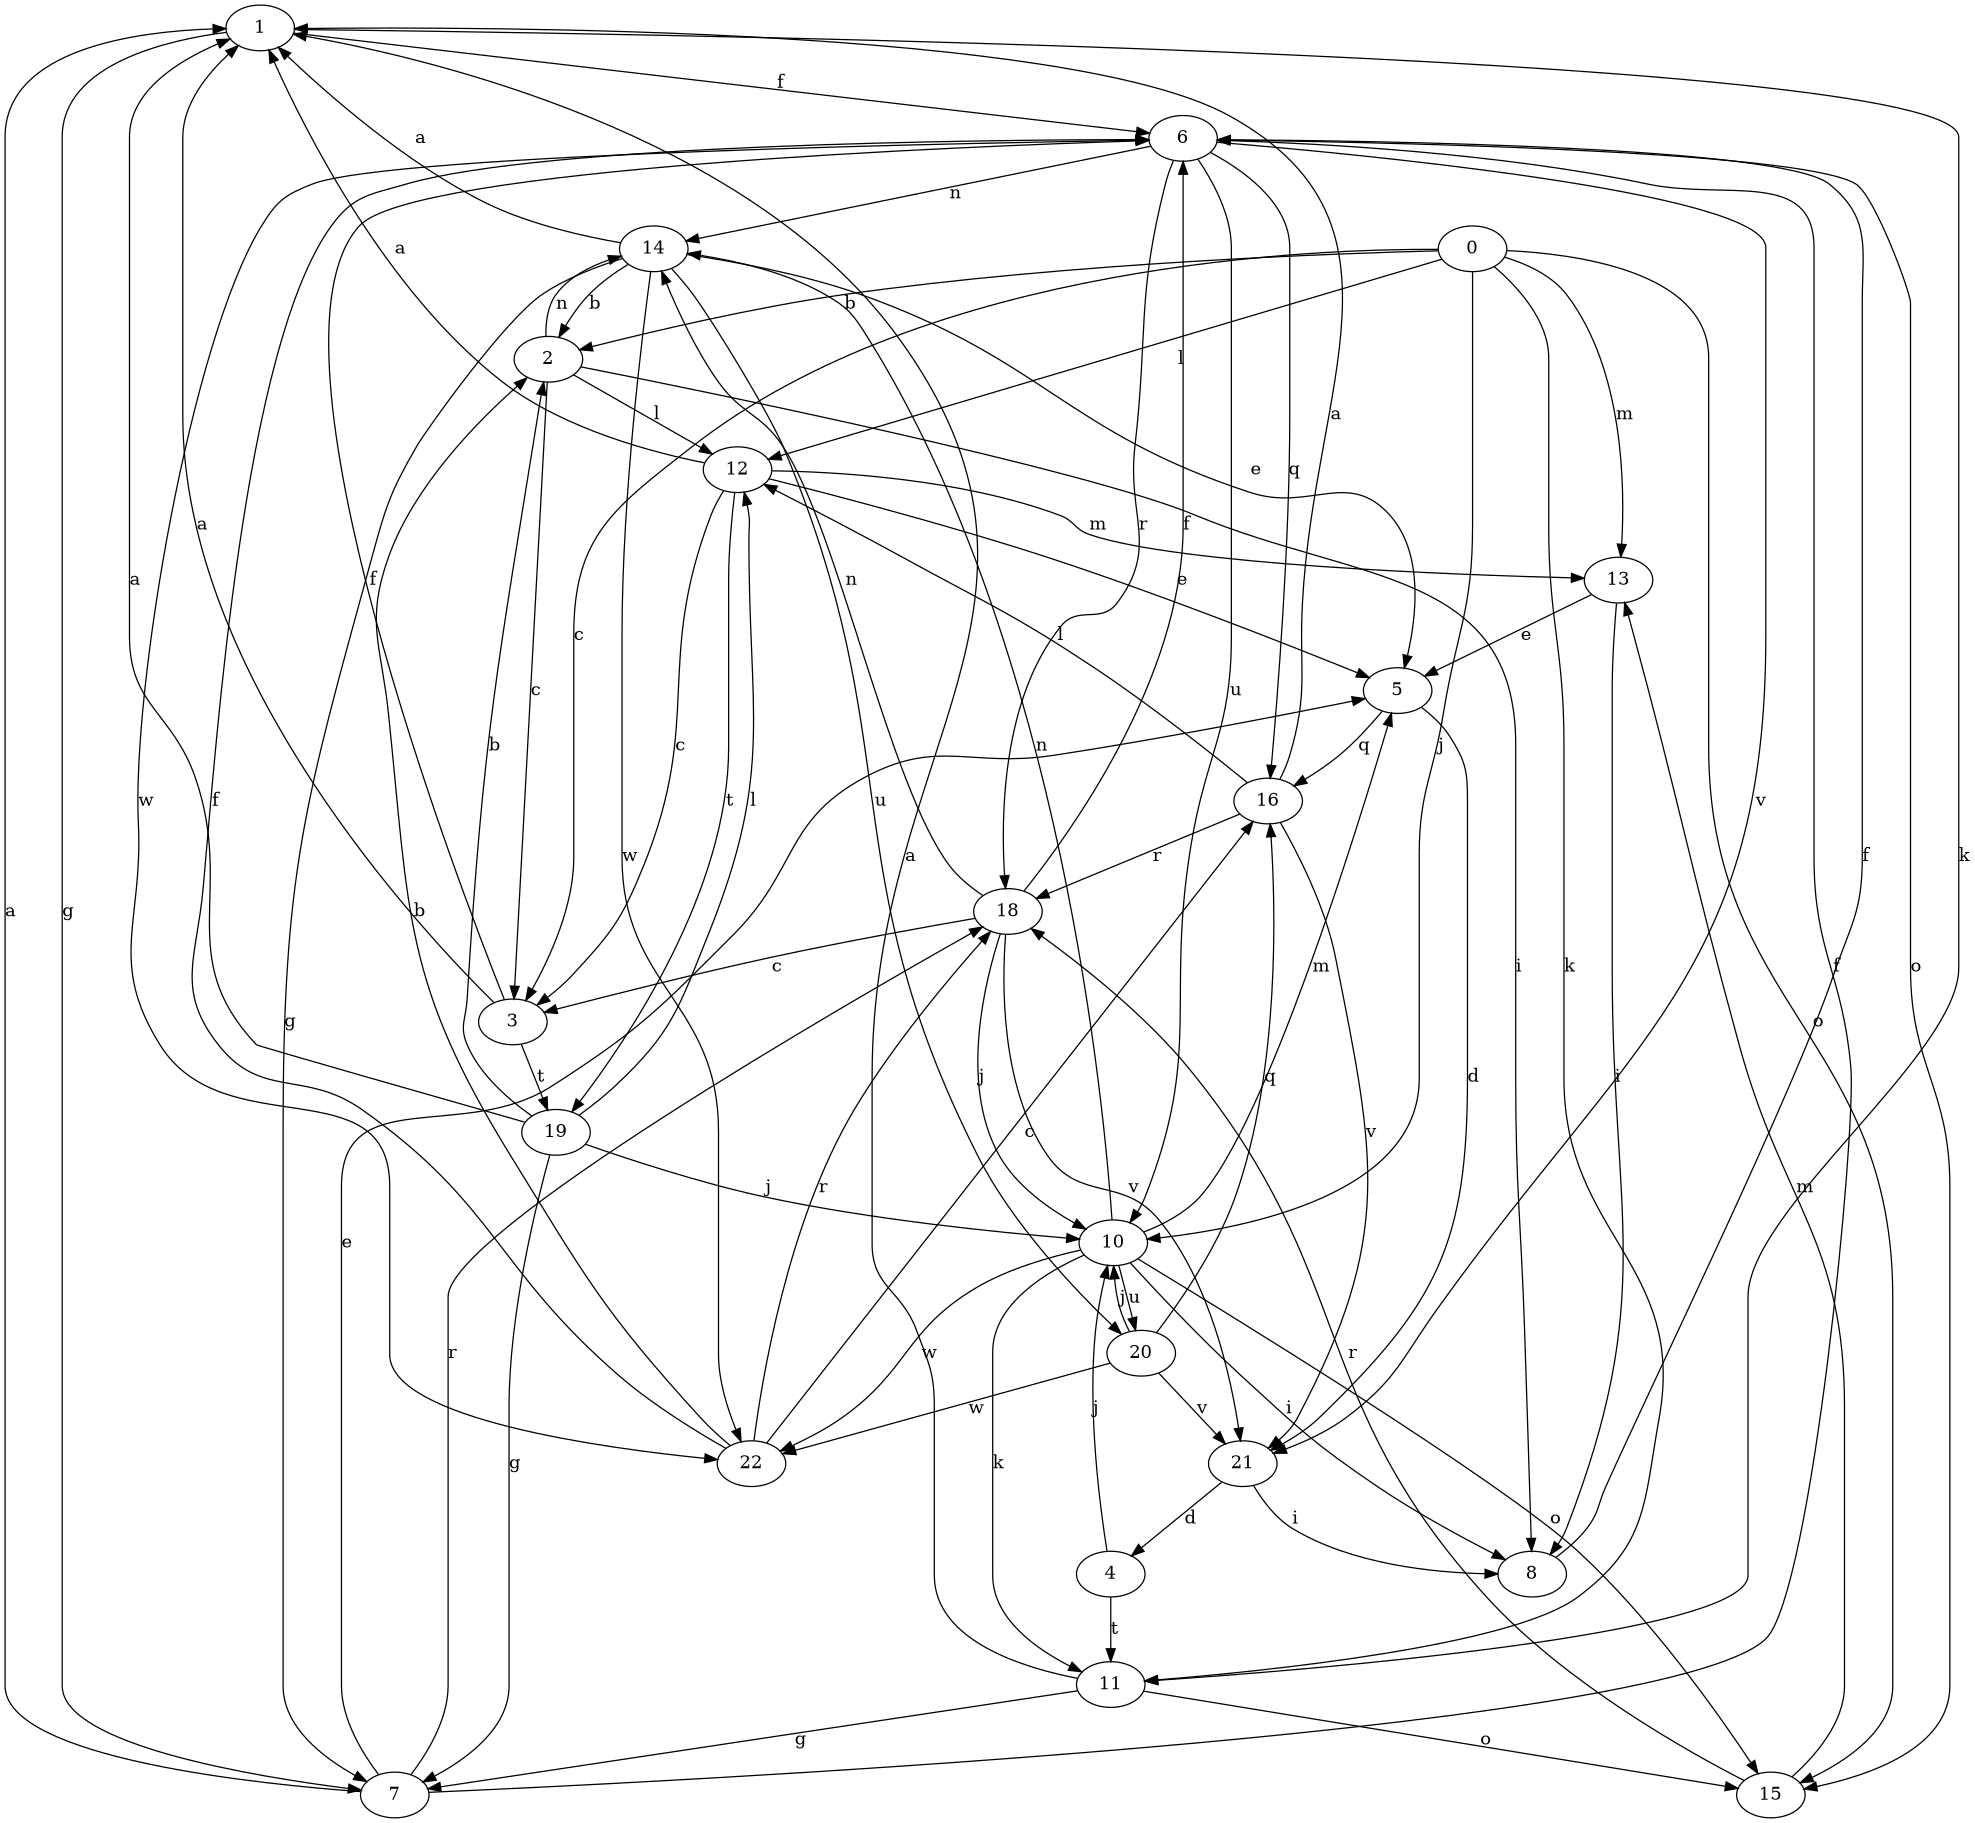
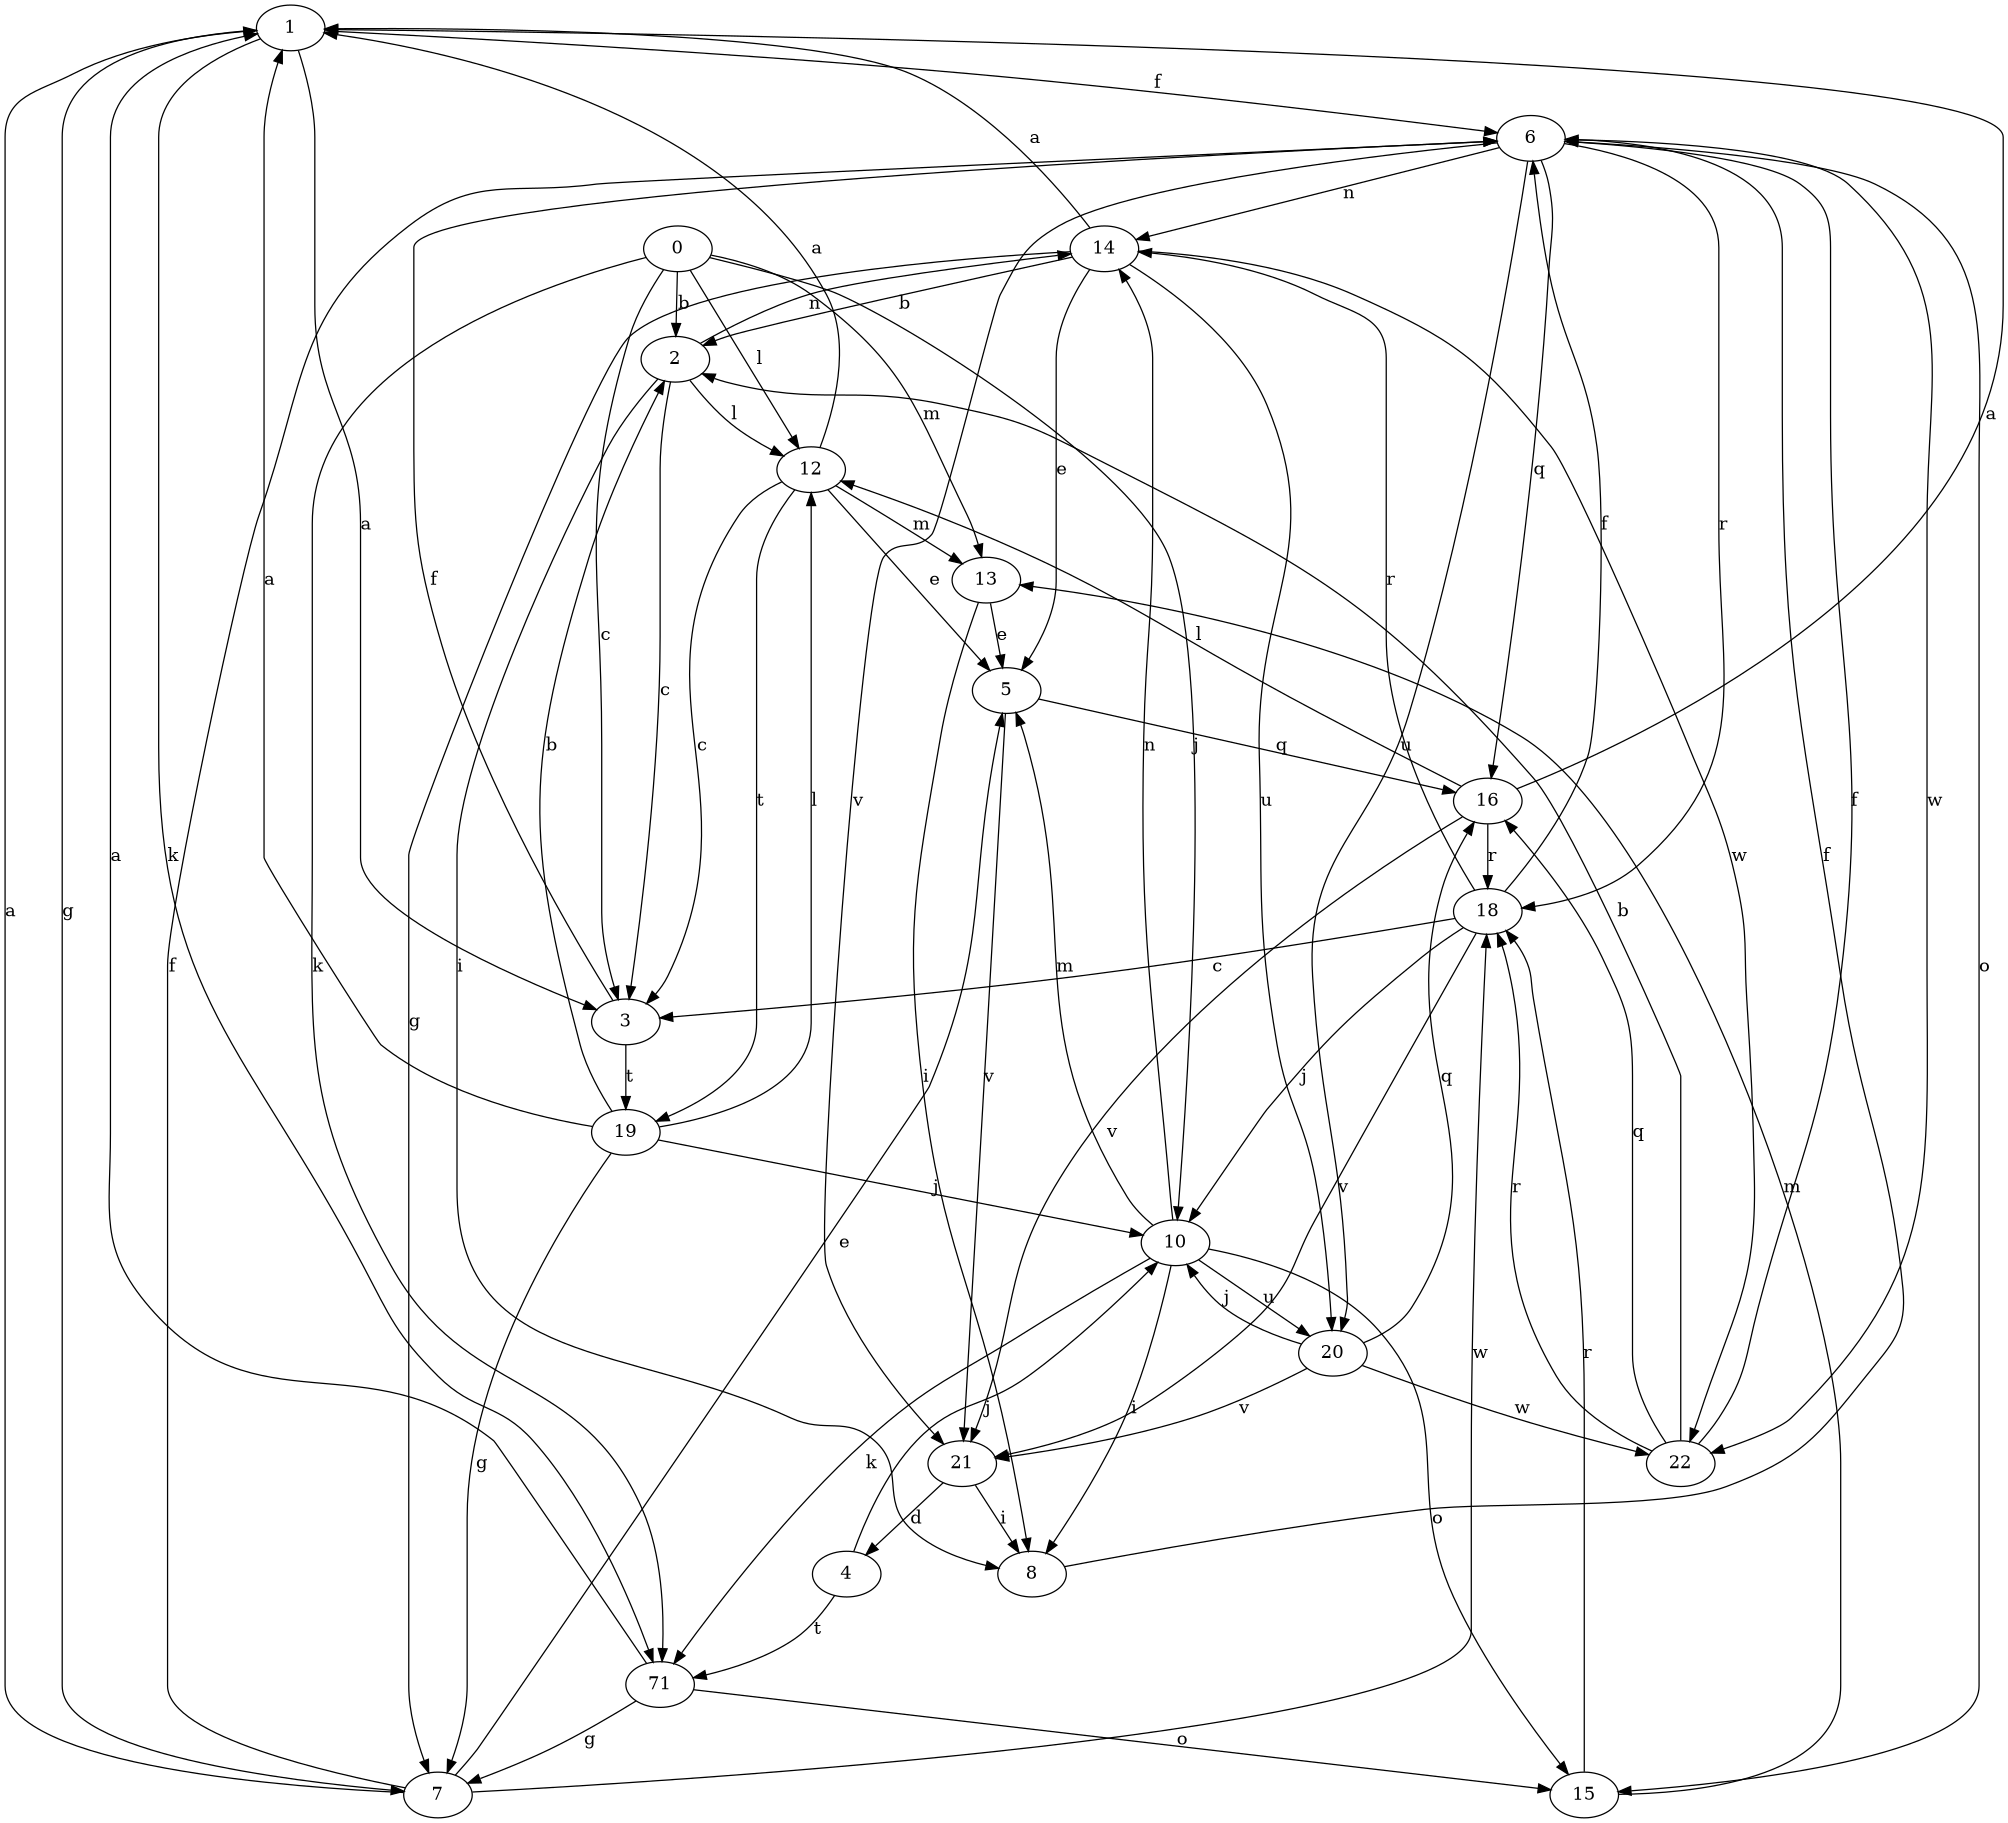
edge "3" -> "1": reversed
edge "18" -> "14": label "n" -> "r"
edge "6" -> "10": now "6" -> "20"
edge "0" -> "15": removed, label "o"
edge "5" -> "21": label "d" -> "v"
edge "22" -> "16": label "c" -> "q"
edge "10" -> "22": removed, label "w"
edge "7" -> "18": label "r" -> "w"
node "11": label "11" -> "71"
